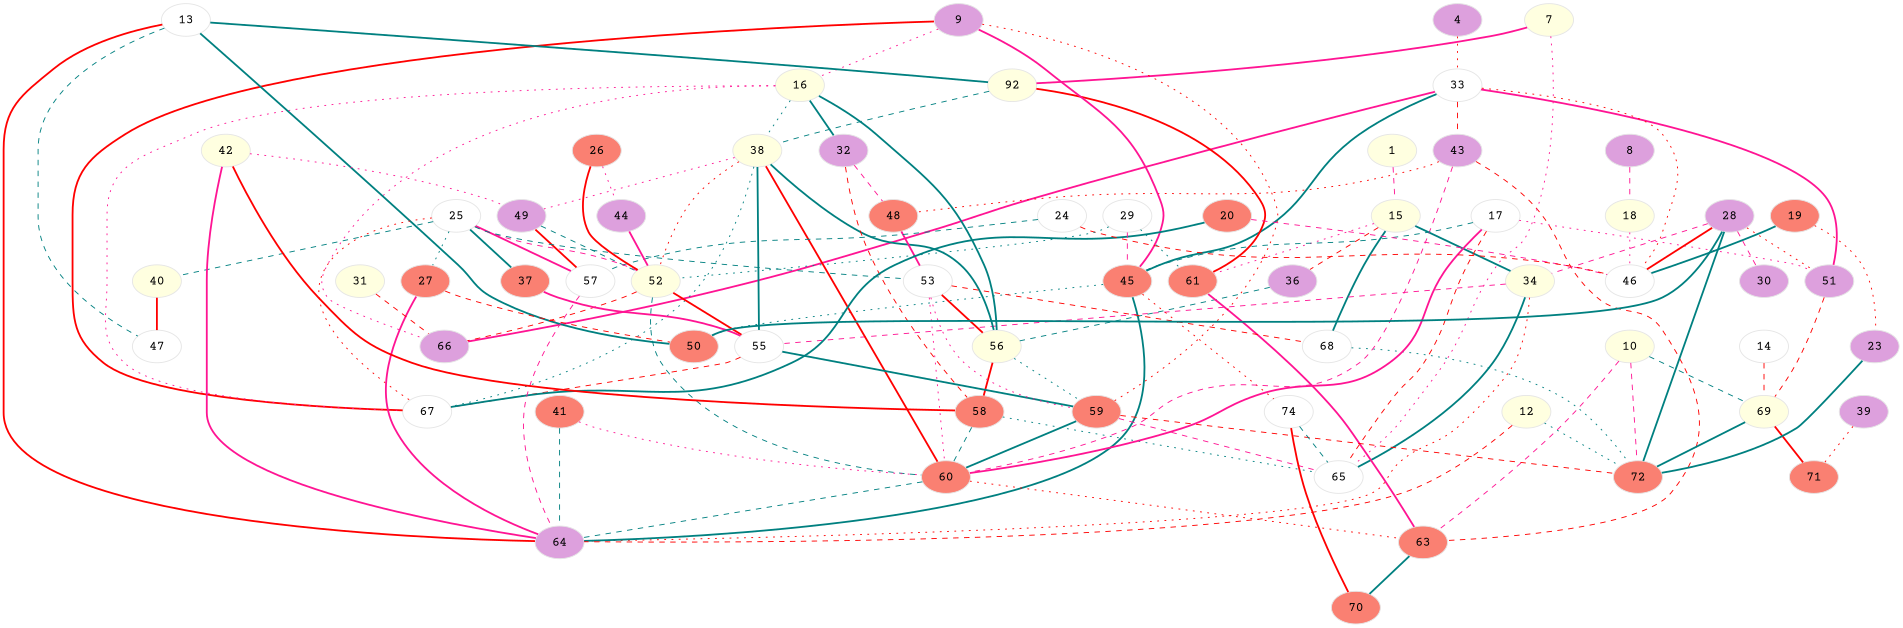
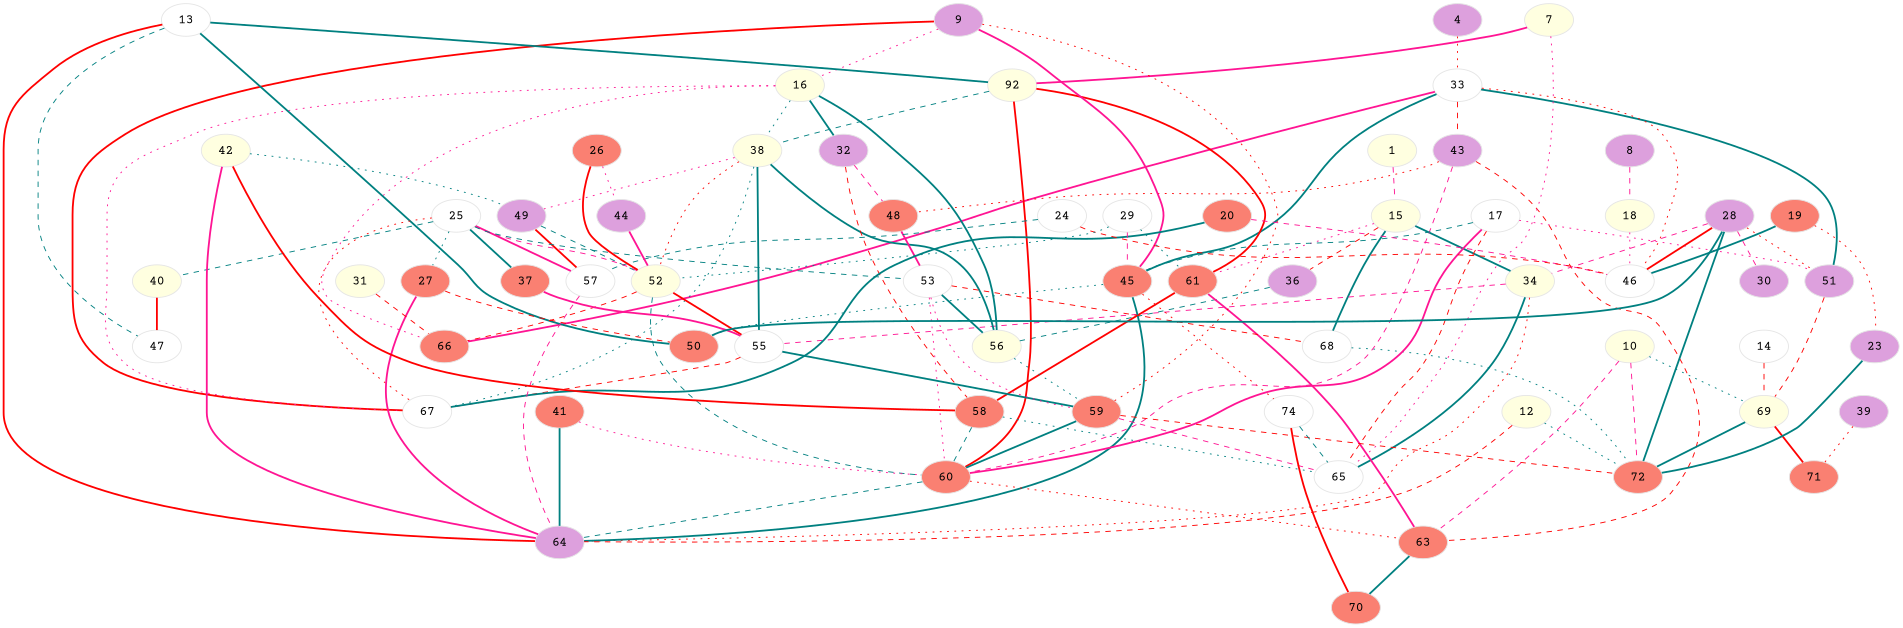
edge "33" -- "51": color deeppink -> teal
edge "42" -- "49": color deeppink -> teal
edge "38" -- "60": now "92" -- "60"
edge "53" -- "56": color red -> teal
node "66": fillcolor plum -> salmon
edge "56" -- "58": now "61" -- "58"
edge "10" -- "69": style dashed -> dotted
edge "41" -- "64": style dashed -> bold
